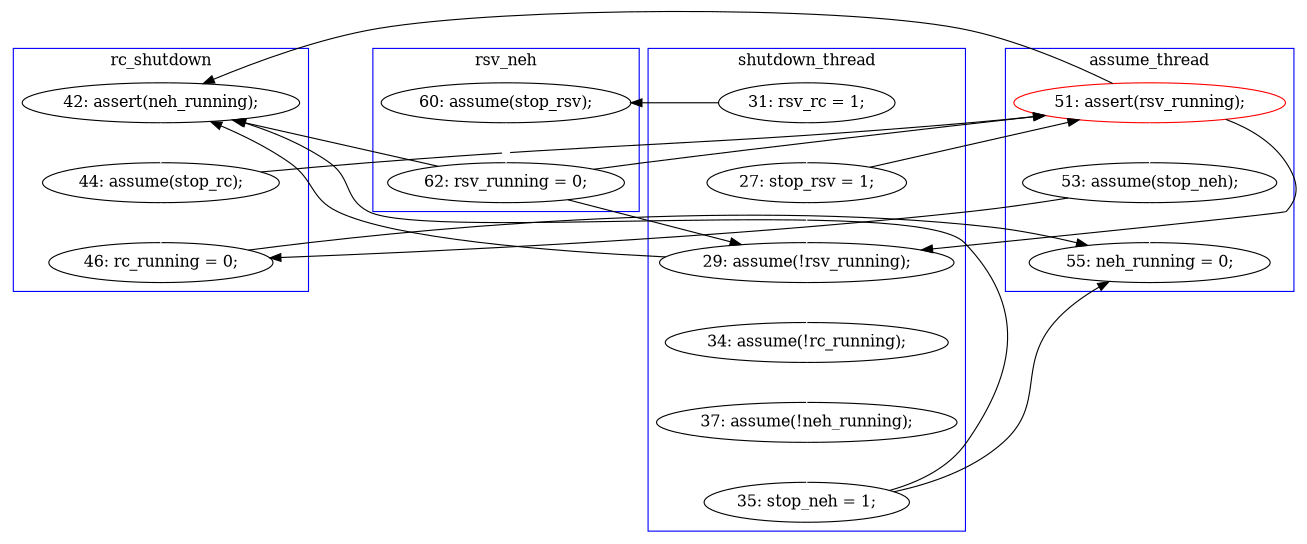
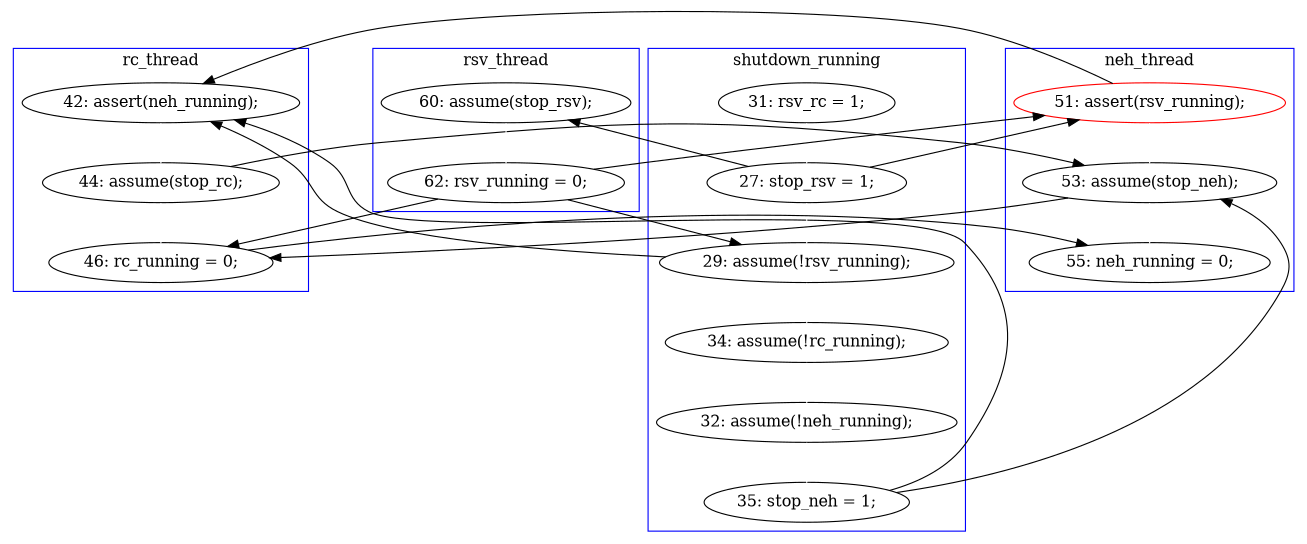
cluster "rc_shutdown": label "rc_shutdown" -> "rc_thread"
cluster "rsv_neh": label "rsv_neh" -> "rsv_thread"
cluster "shutdown_thread": label "shutdown_thread" -> "shutdown_running"
cluster "assume_thread": label "assume_thread" -> "neh_thread"
edge "31: rsv_rc = 1;" -> "60: assume(stop_rsv);": now "27: stop_rsv = 1;" -> "60: assume(stop_rsv);"
edge "62: rsv_running = 0;" -> "42: assert(neh_running);": now "62: rsv_running = 0;" -> "46: rc_running = 0;"
edge "44: assume(stop_rc);" -> "51: assert(rsv_running);": now "44: assume(stop_rc);" -> "53: assume(stop_neh);"
edge "51: assert(rsv_running);" -> "29: assume(!rsv_running);": removed
edge "35: stop_neh = 1;" -> "55: neh_running = 0;": now "35: stop_neh = 1;" -> "53: assume(stop_neh);"
node "37: assume(!neh_running);": label "37: assume(!neh_running);" -> "32: assume(!neh_running);"
